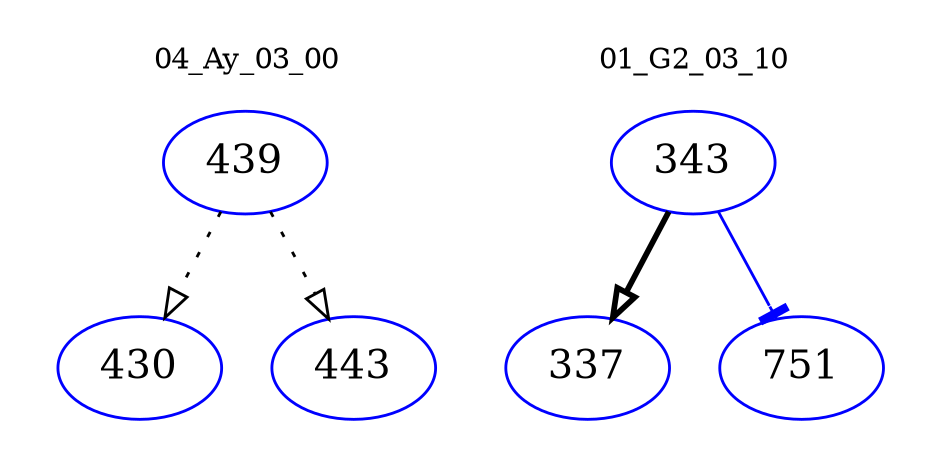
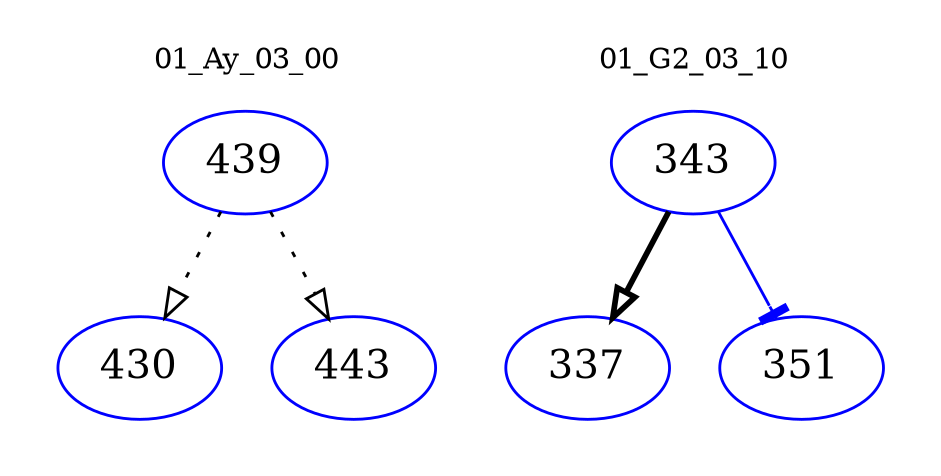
cluster "04_Ay_03_00": label "04_Ay_03_00" -> "01_Ay_03_00"
node "751": label "751" -> "351"
